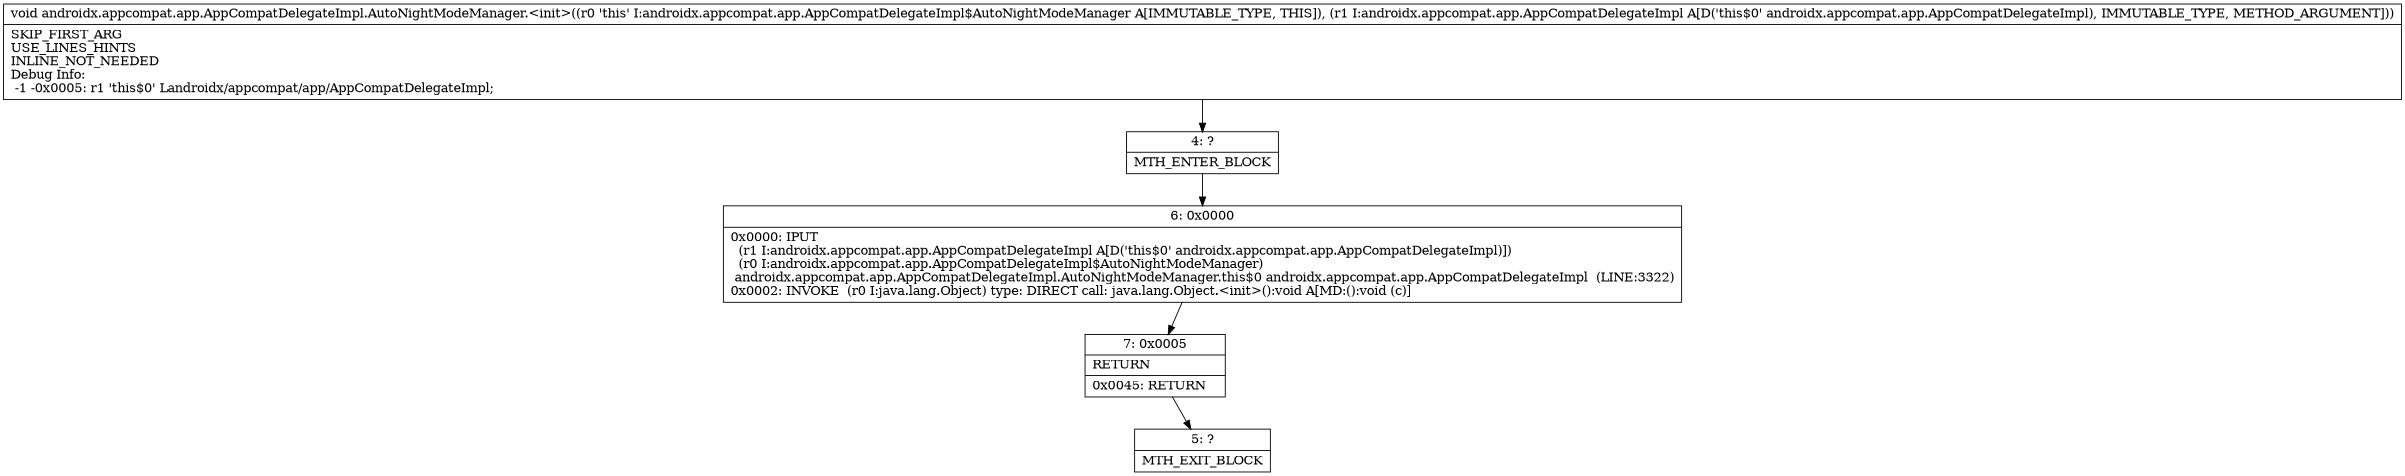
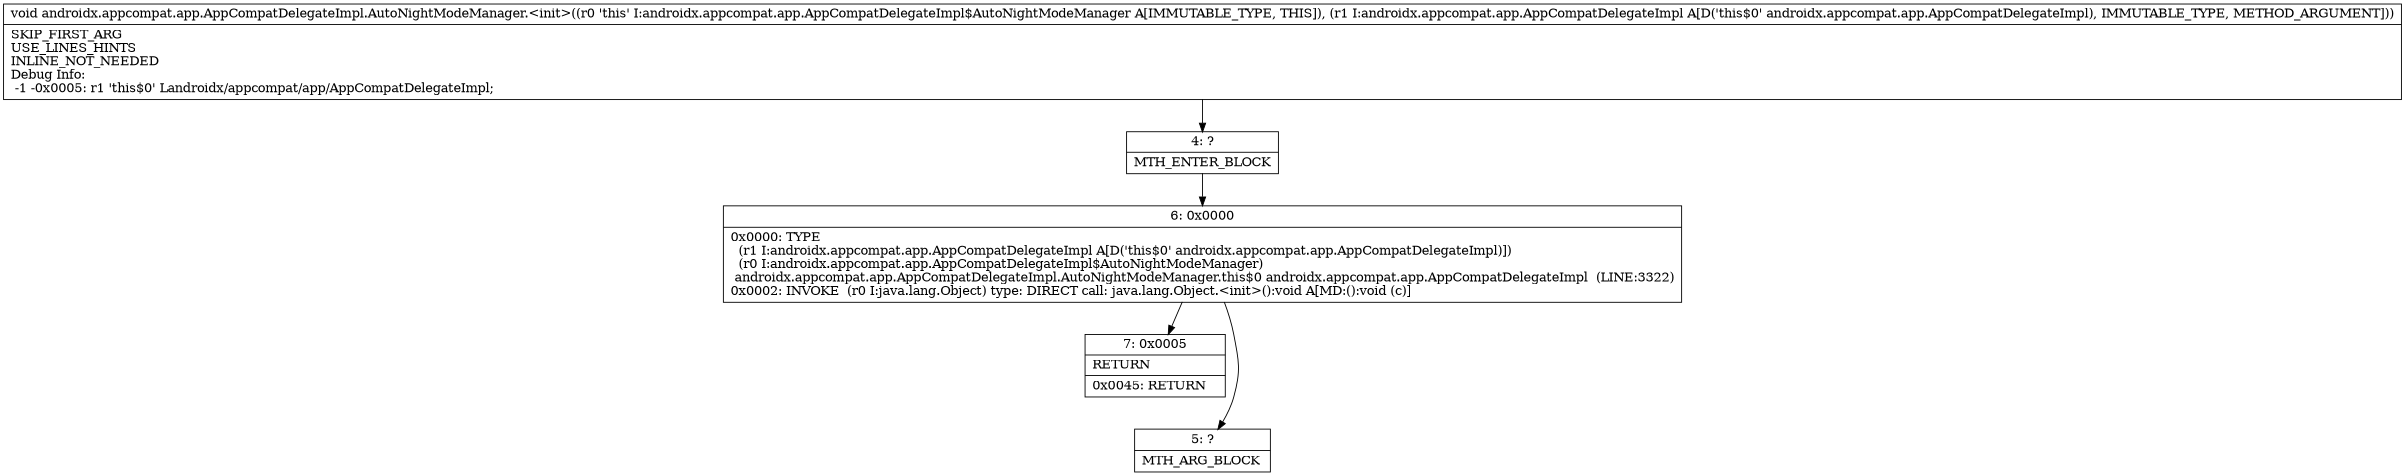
node "6: 0x0000": text "0x0000: IPUT" -> "0x0000: TYPE"
edge "7: 0x0005" -> "5: ?": now "6: 0x0000" -> "5: ?"
node "5: ?": text "MTH_EXIT_BLOCK" -> "MTH_ARG_BLOCK"
